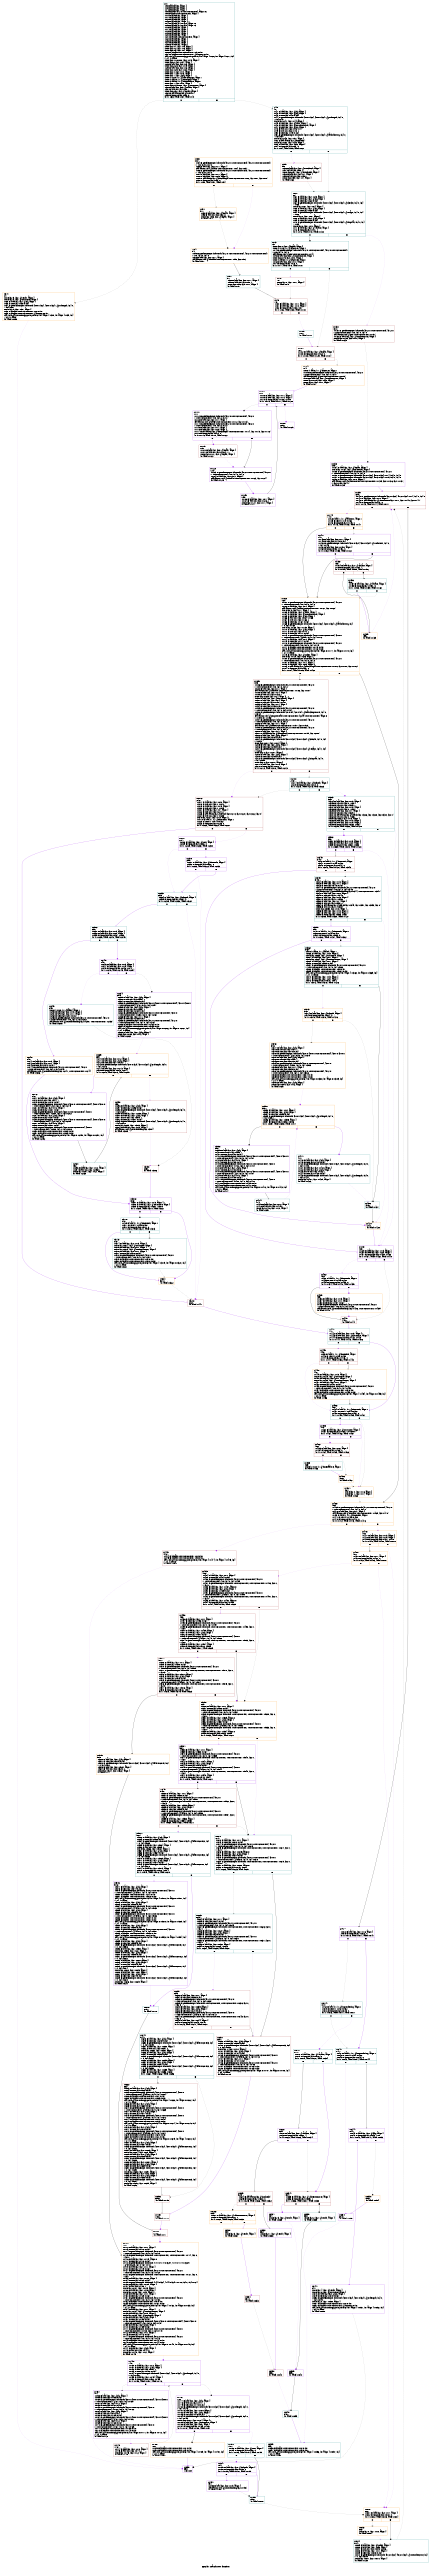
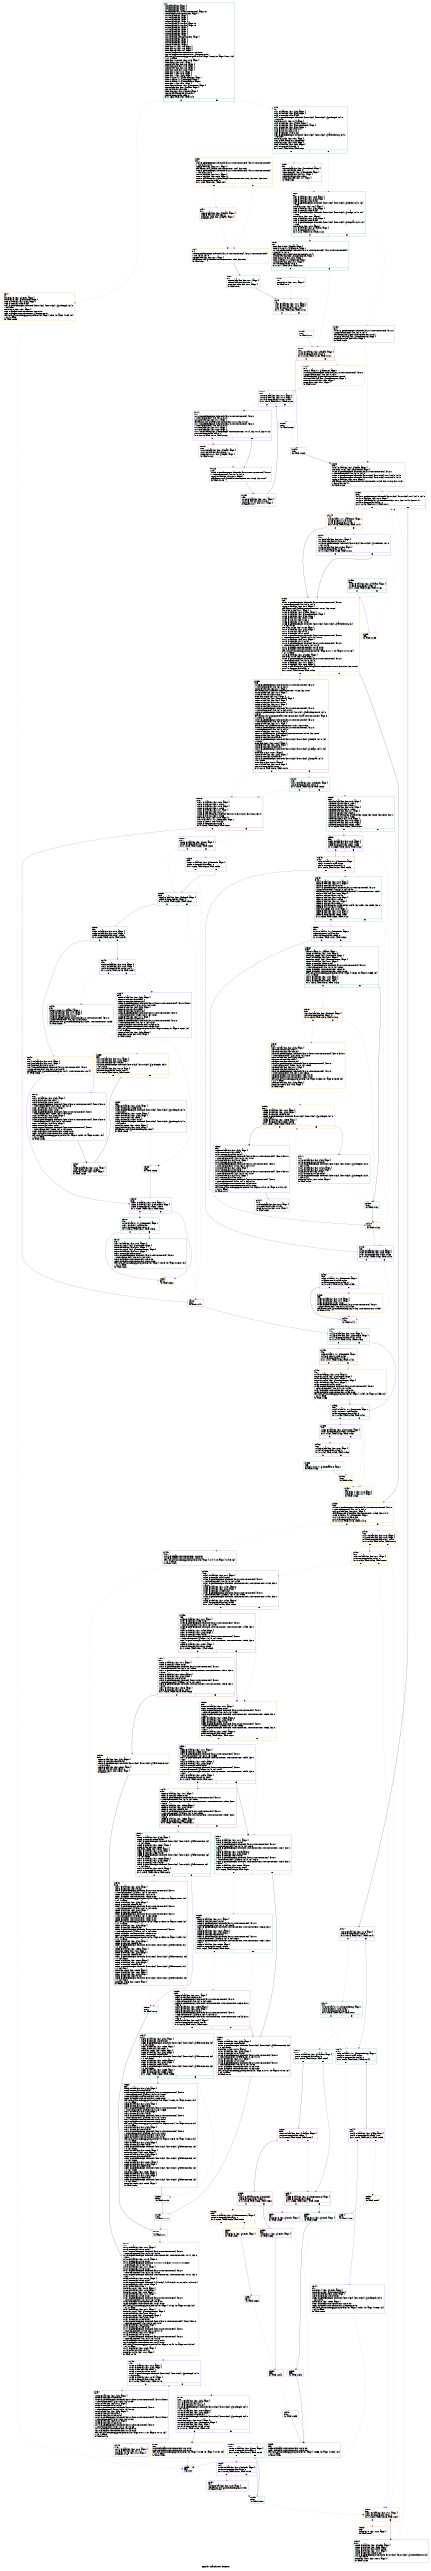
node "%129:": added
node "%153:": removed
edge "%839:" -> "%840:": now "%839:" -> "%855:"
